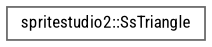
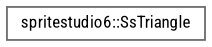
node "spritestudio2::SsTriangle": label "spritestudio2::SsTriangle" -> "spritestudio6::SsTriangle"
